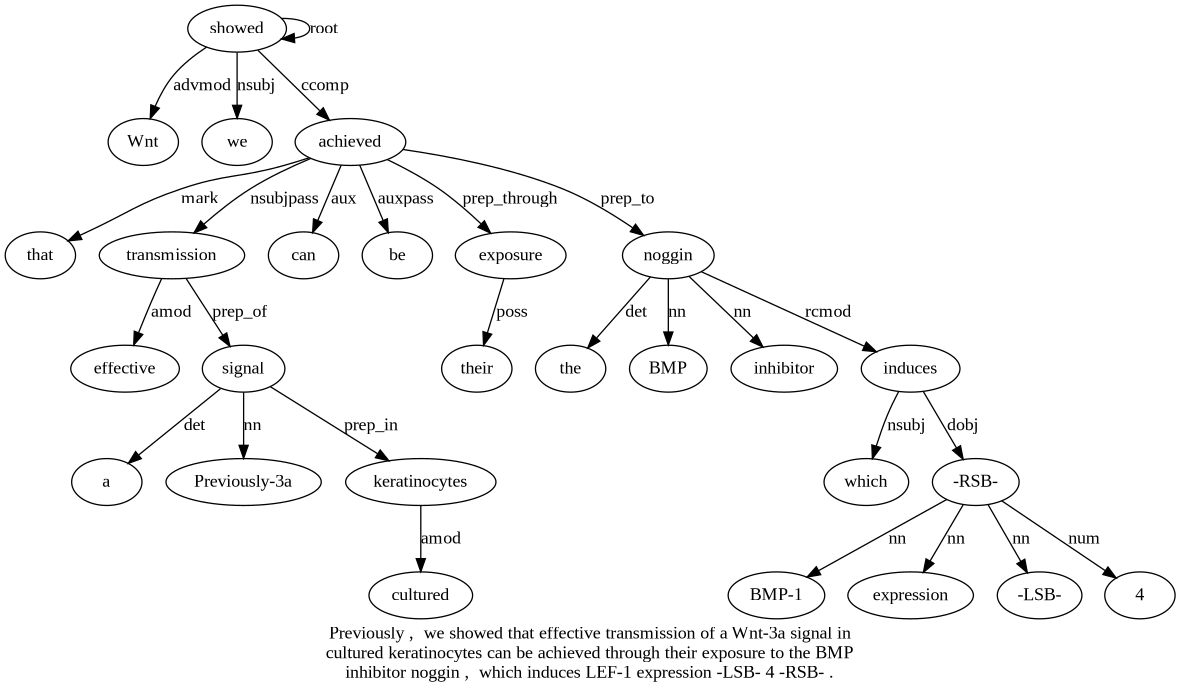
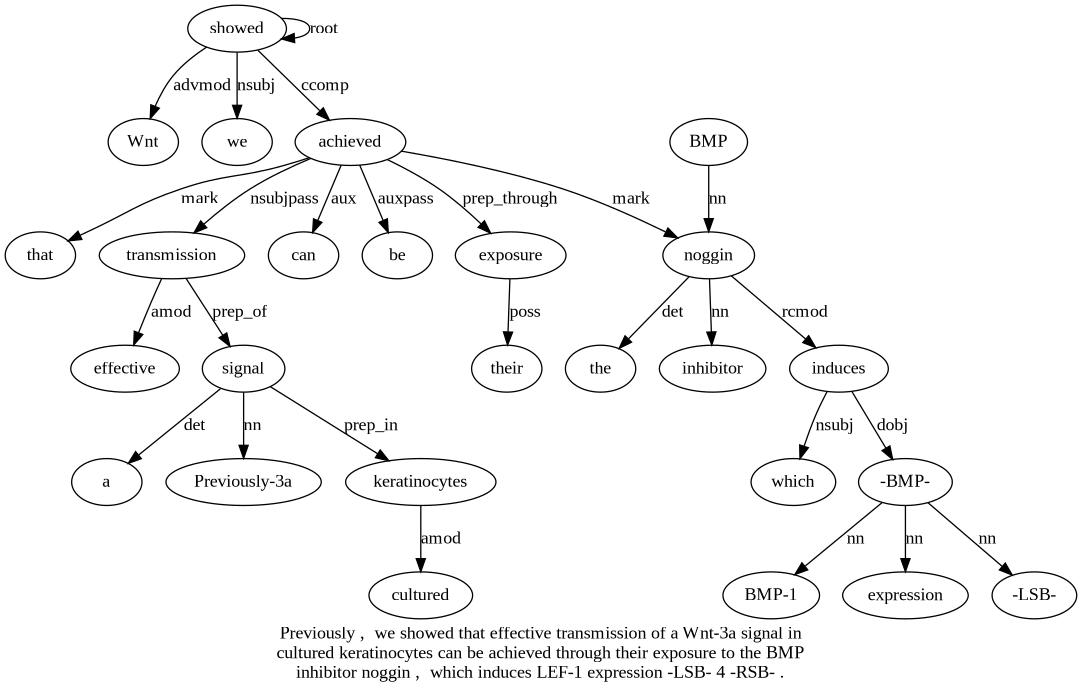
edge "achieved" -> "noggin": label "prep_to" -> "mark"
edge "noggin" -> "BMP": reversed
node "-RSB-": label "-RSB-" -> "-BMP-"
node "4": removed
